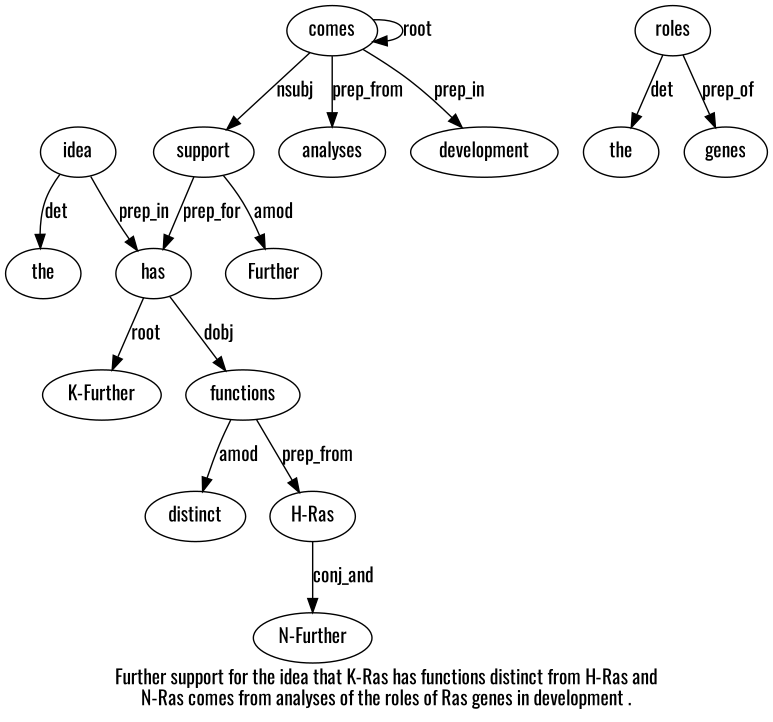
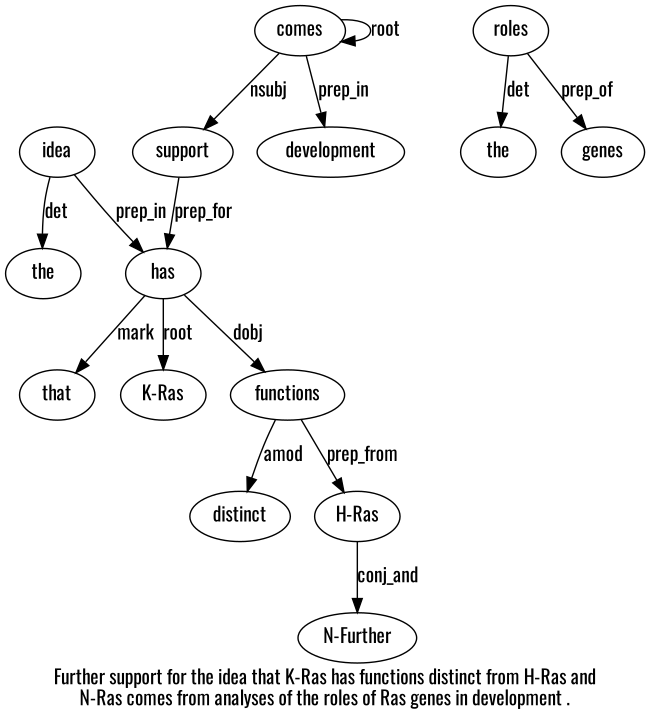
node "analyses": removed
node "Further": removed
node "that": added
node "K-Further": label "K-Further" -> "K-Ras"
